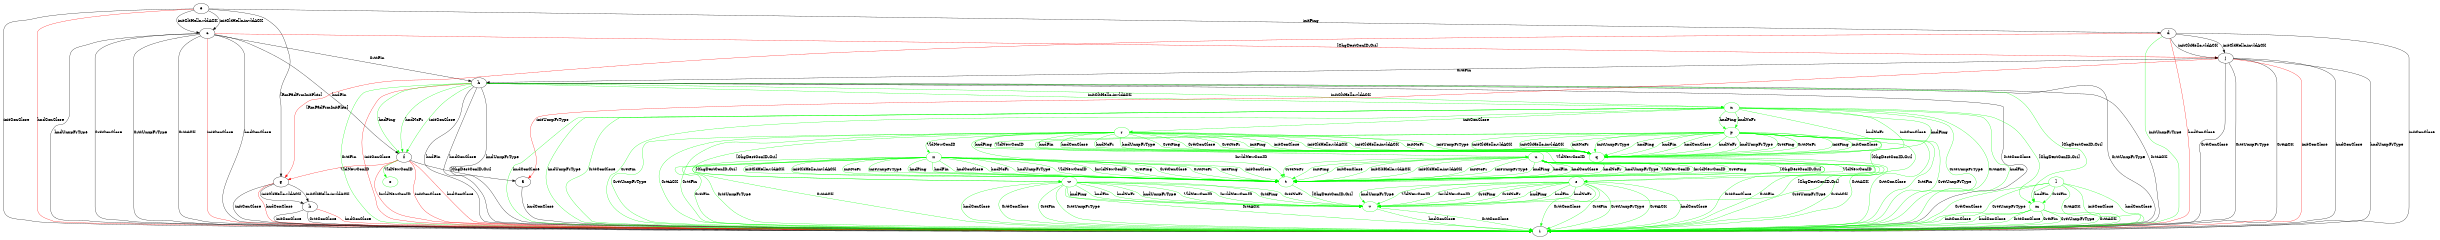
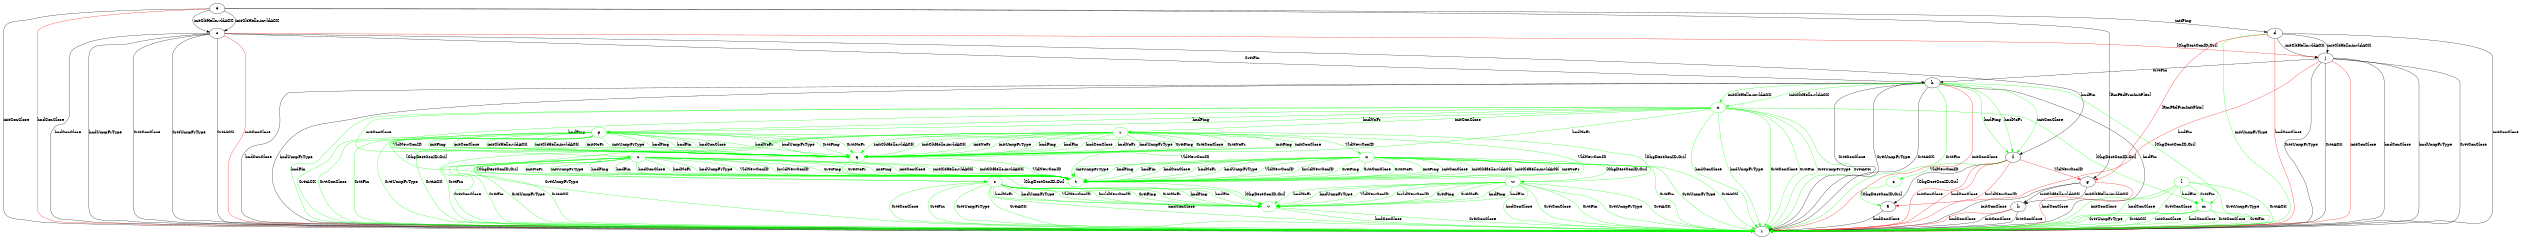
edge "j" -> "a": label "initUnxpFrType " -> "hndFin "
edge "r" -> "t": label "InvldNewConID " -> "VldNewConID "
edge "o" -> "a": added, label "[ChgDestConID-Ori]"
